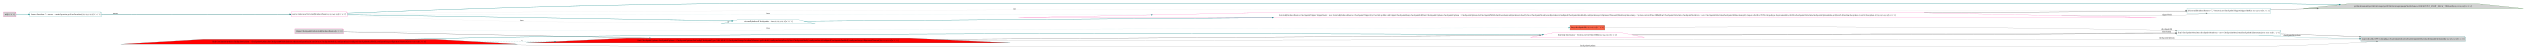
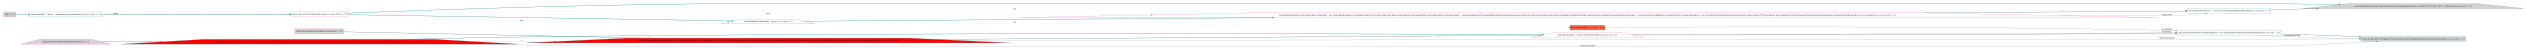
edge "triggerCheckpointForExternallyInducedSource['0', '1', '0']" -> "long checkpointId@@@2@@@['1', '1', '0']": now "externallyInducedCheckpoints = true@@@5@@@['0', '0', '1']" -> "long checkpointId@@@2@@@['1', '1', '0']"
node "triggerCheckpointForExternallyInducedSource['1', '0', '0']": added
